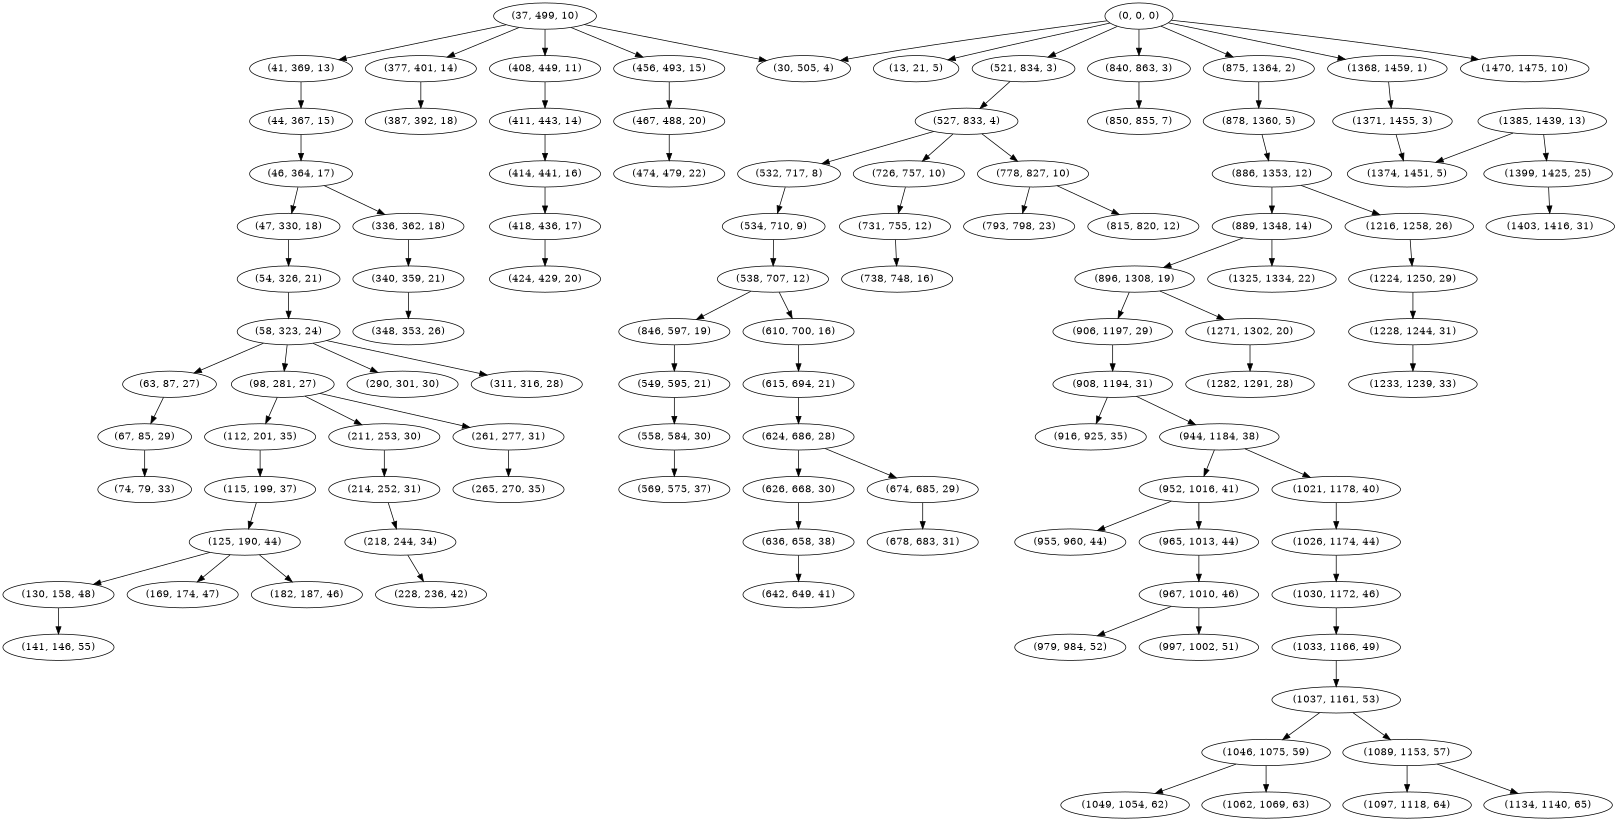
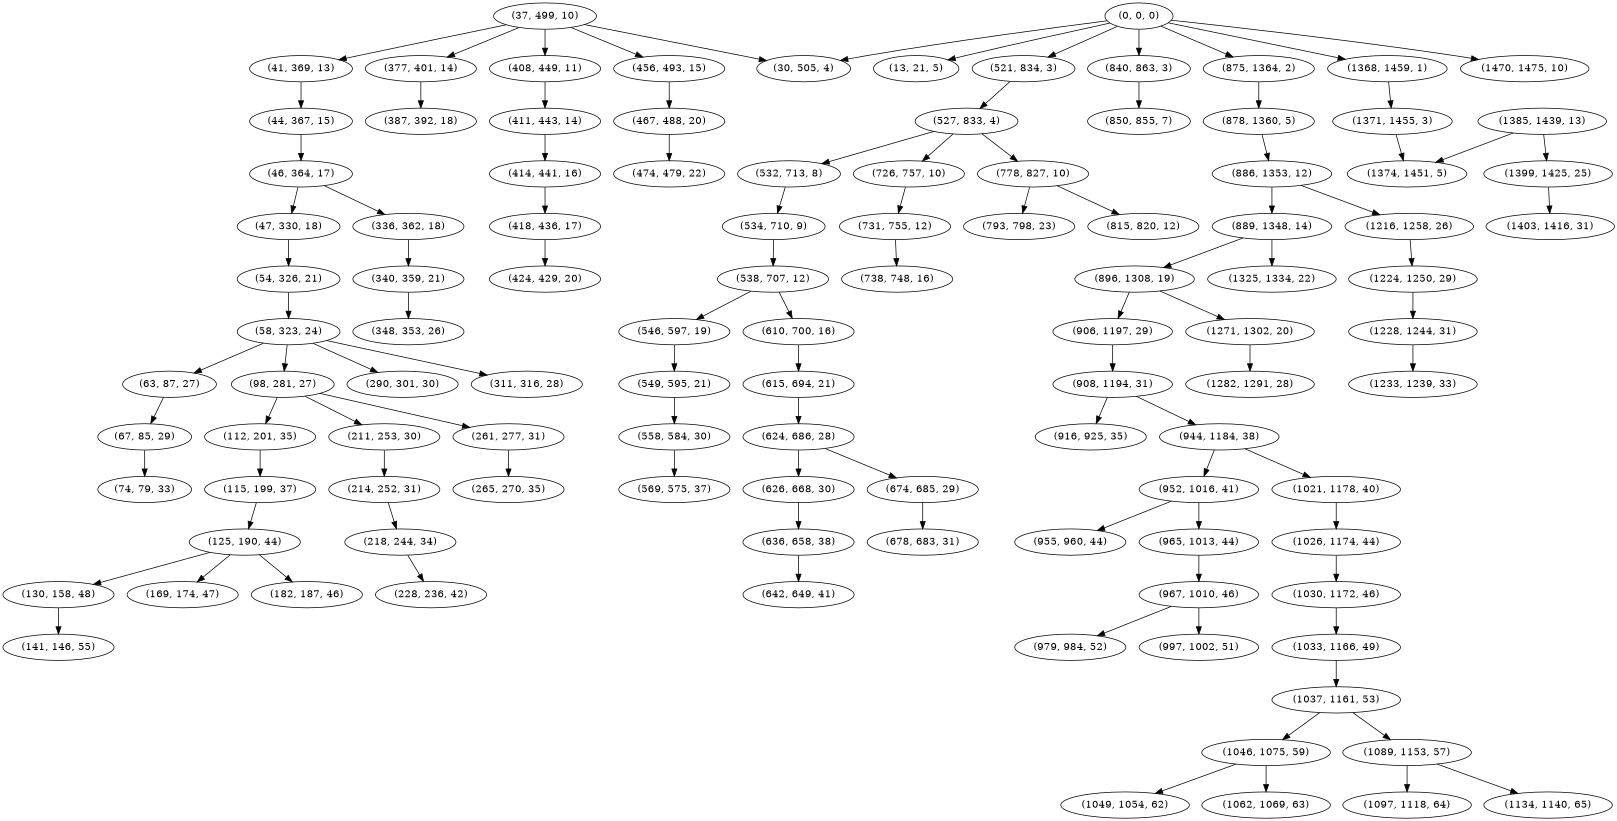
node "(532, 717, 8)": label "(532, 717, 8)" -> "(532, 713, 8)"
node "(846, 597, 19)": label "(846, 597, 19)" -> "(546, 597, 19)"
